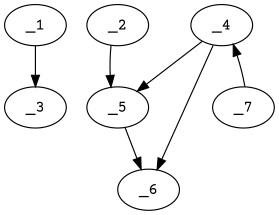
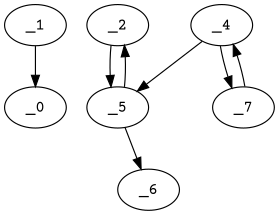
edge "_5" -> "_2": added
edge "_4" -> "_6": now "_4" -> "_7"
node "_3": label "_3" -> "_0"
